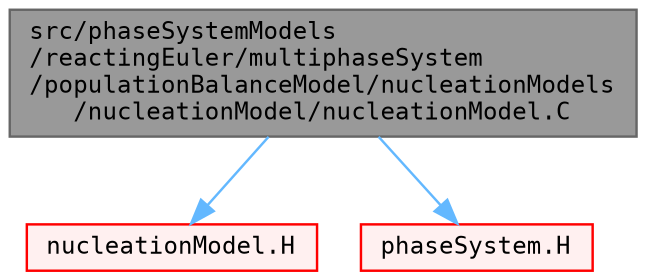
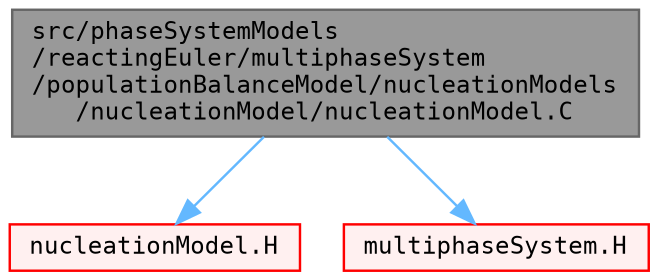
node "phaseSystem.H": label "phaseSystem.H" -> "multiphaseSystem.H"
